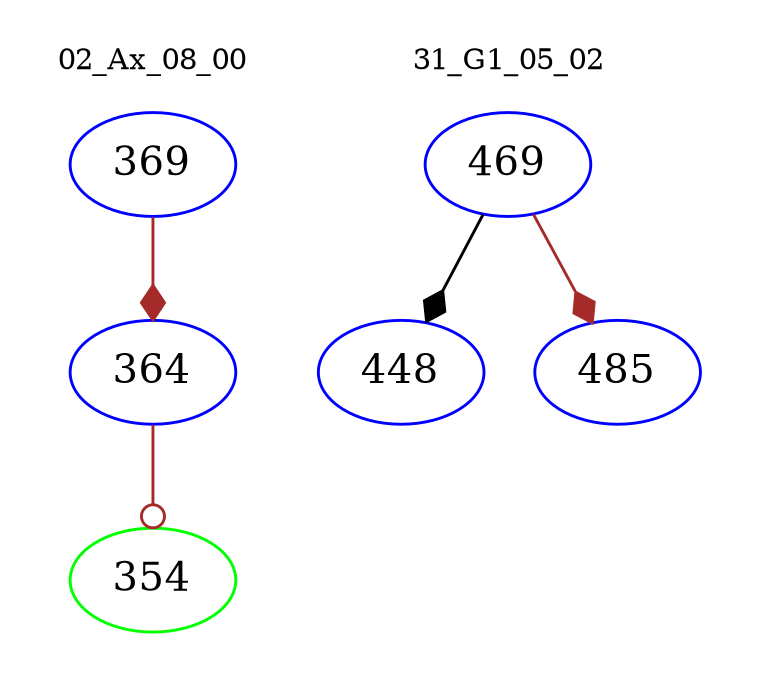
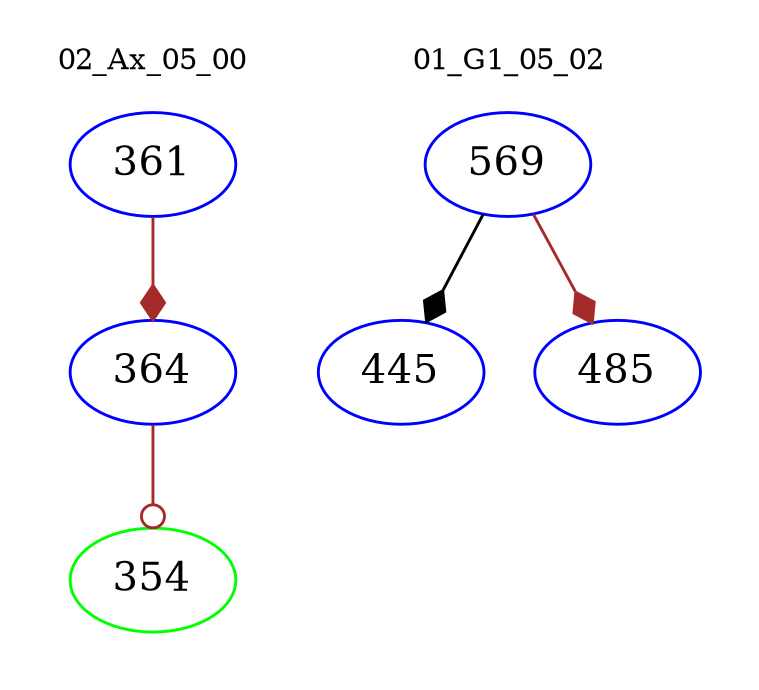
cluster "02_Ax_08_00": label "02_Ax_08_00" -> "02_Ax_05_00"
cluster "31_G1_05_02": label "31_G1_05_02" -> "01_G1_05_02"
node "369": label "369" -> "361"
node "469": label "469" -> "569"
node "448": label "448" -> "445"
